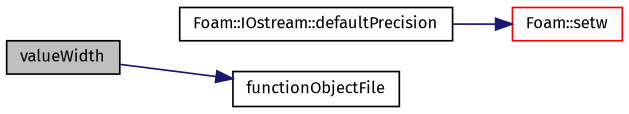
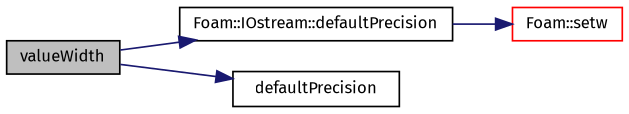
edge "valueWidth" -> "Foam::IOstream::defaultPrecision": added
node "functionObjectFile": label "functionObjectFile" -> "defaultPrecision"
